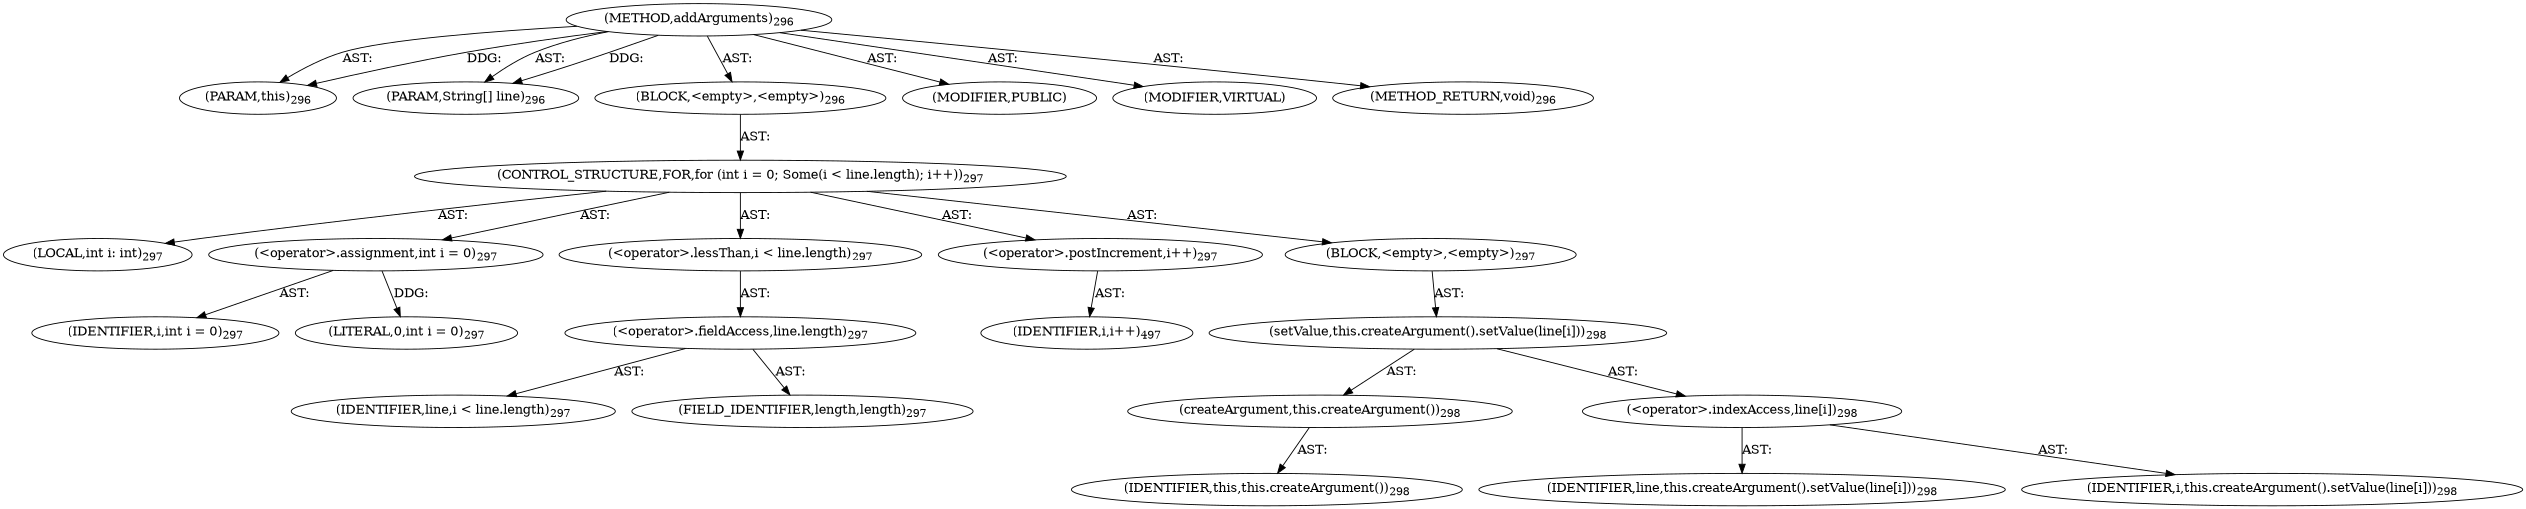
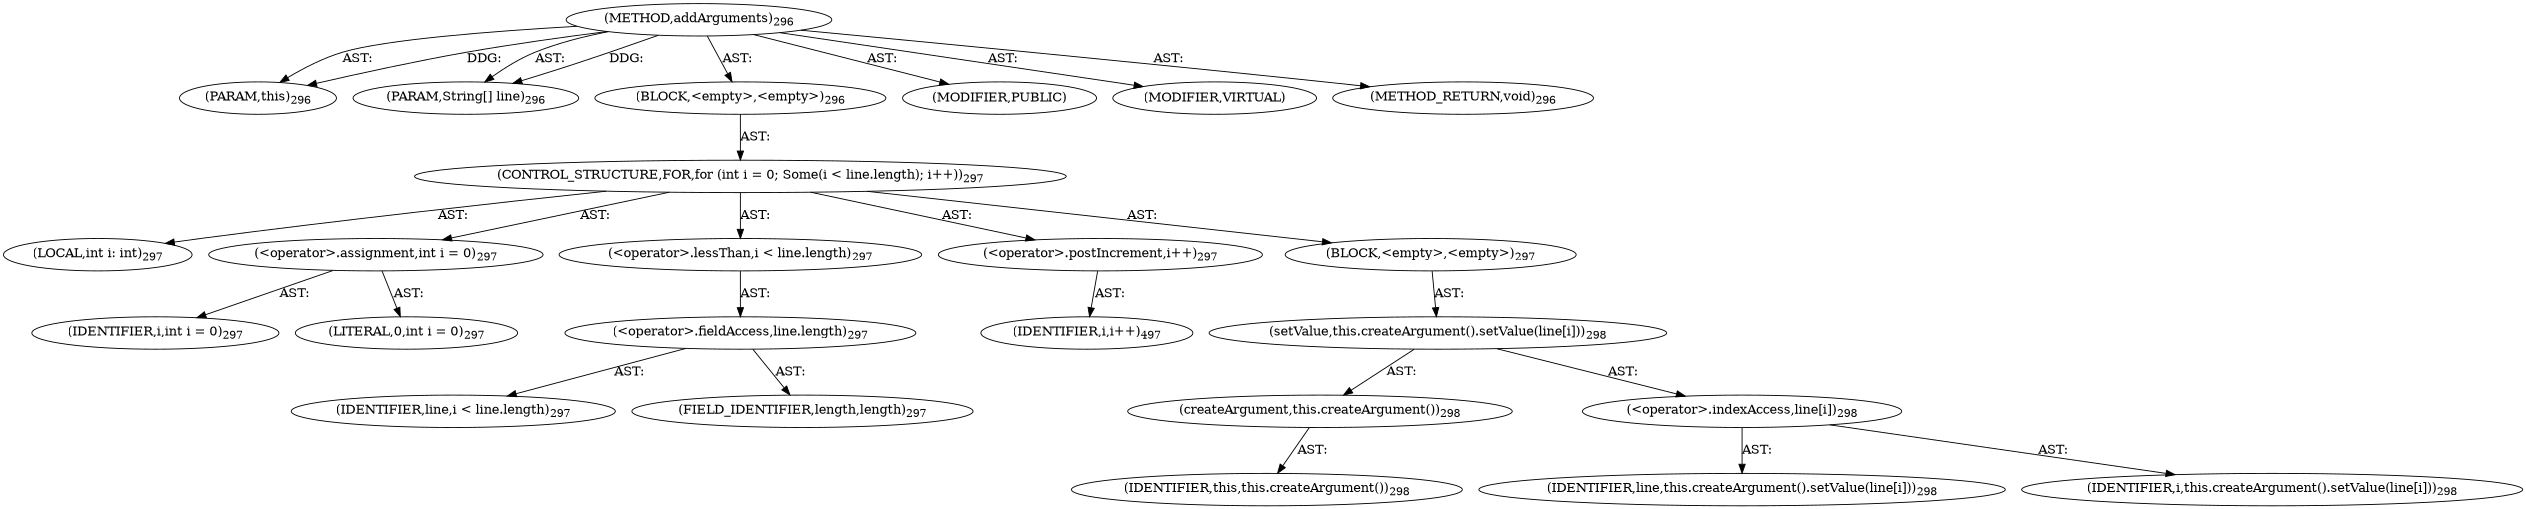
edge "(<operator>.assignment,int i = 0)" -> "(LITERAL,0,int i = 0)": label "DDG: " -> "AST: "
